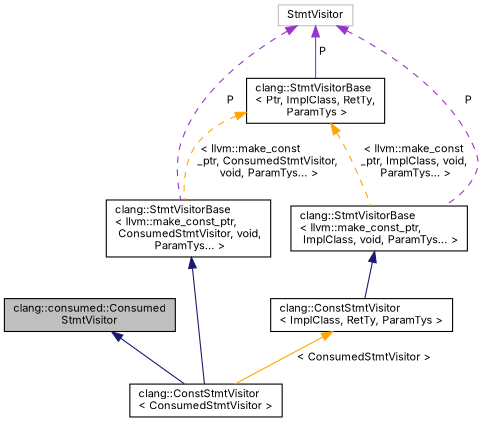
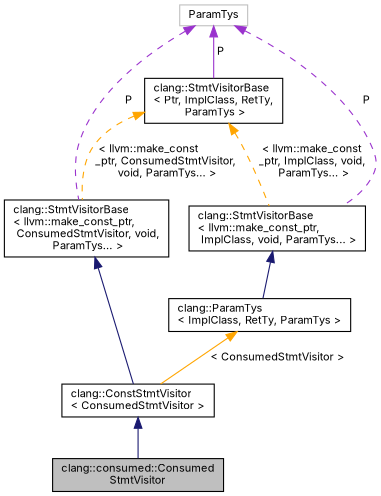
node "StmtVisitor": label "StmtVisitor" -> "ParamTys"
node "clang::ConstStmtVisitor < ImplClass, RetTy, ParamTys >": label "clang::ConstStmtVisitor < ImplClass, RetTy, ParamTys >" -> "clang::ParamTys < ImplClass, RetTy, ParamTys >"
edge "clang::ConstStmtVisitor < ConsumedStmtVisitor >" -> "clang::consumed::Consumed StmtVisitor": reversed
